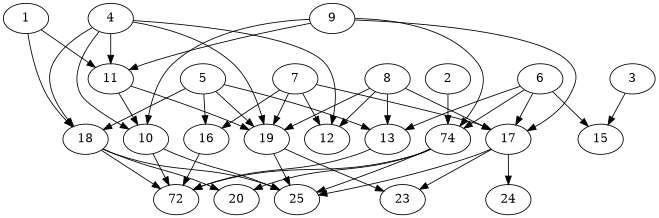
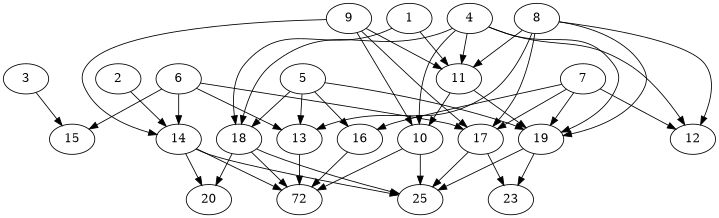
edge "8" -> "11": added
node "74": label "74" -> "14"
node "24": removed
